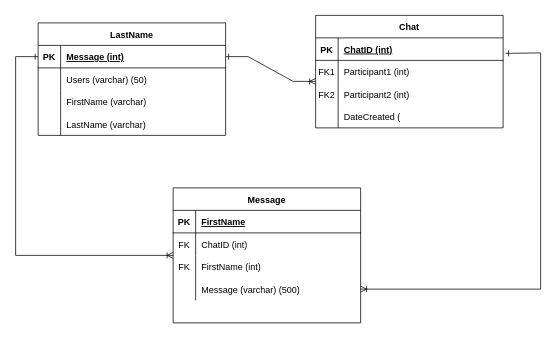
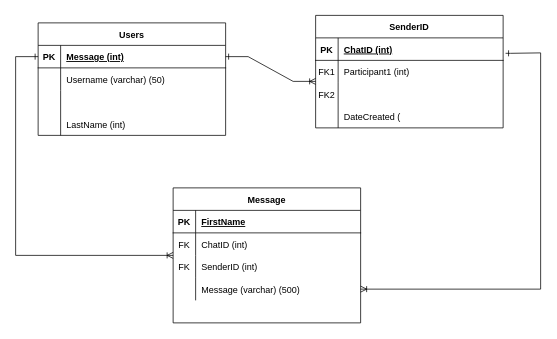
node "Chat": label "Chat" -> "SenderID"
node "LastName": label "LastName" -> "Users"
node "Users (varchar) (50)": label "Users (varchar) (50)" -> "Username (varchar) (50)"
node "Participant2 (int)": removed
node "FirstName (varchar)": removed
node "LastName (varchar)": label "LastName (varchar)" -> "LastName (int)"
node "FirstName (int)": label "FirstName (int)" -> "SenderID (int)"
